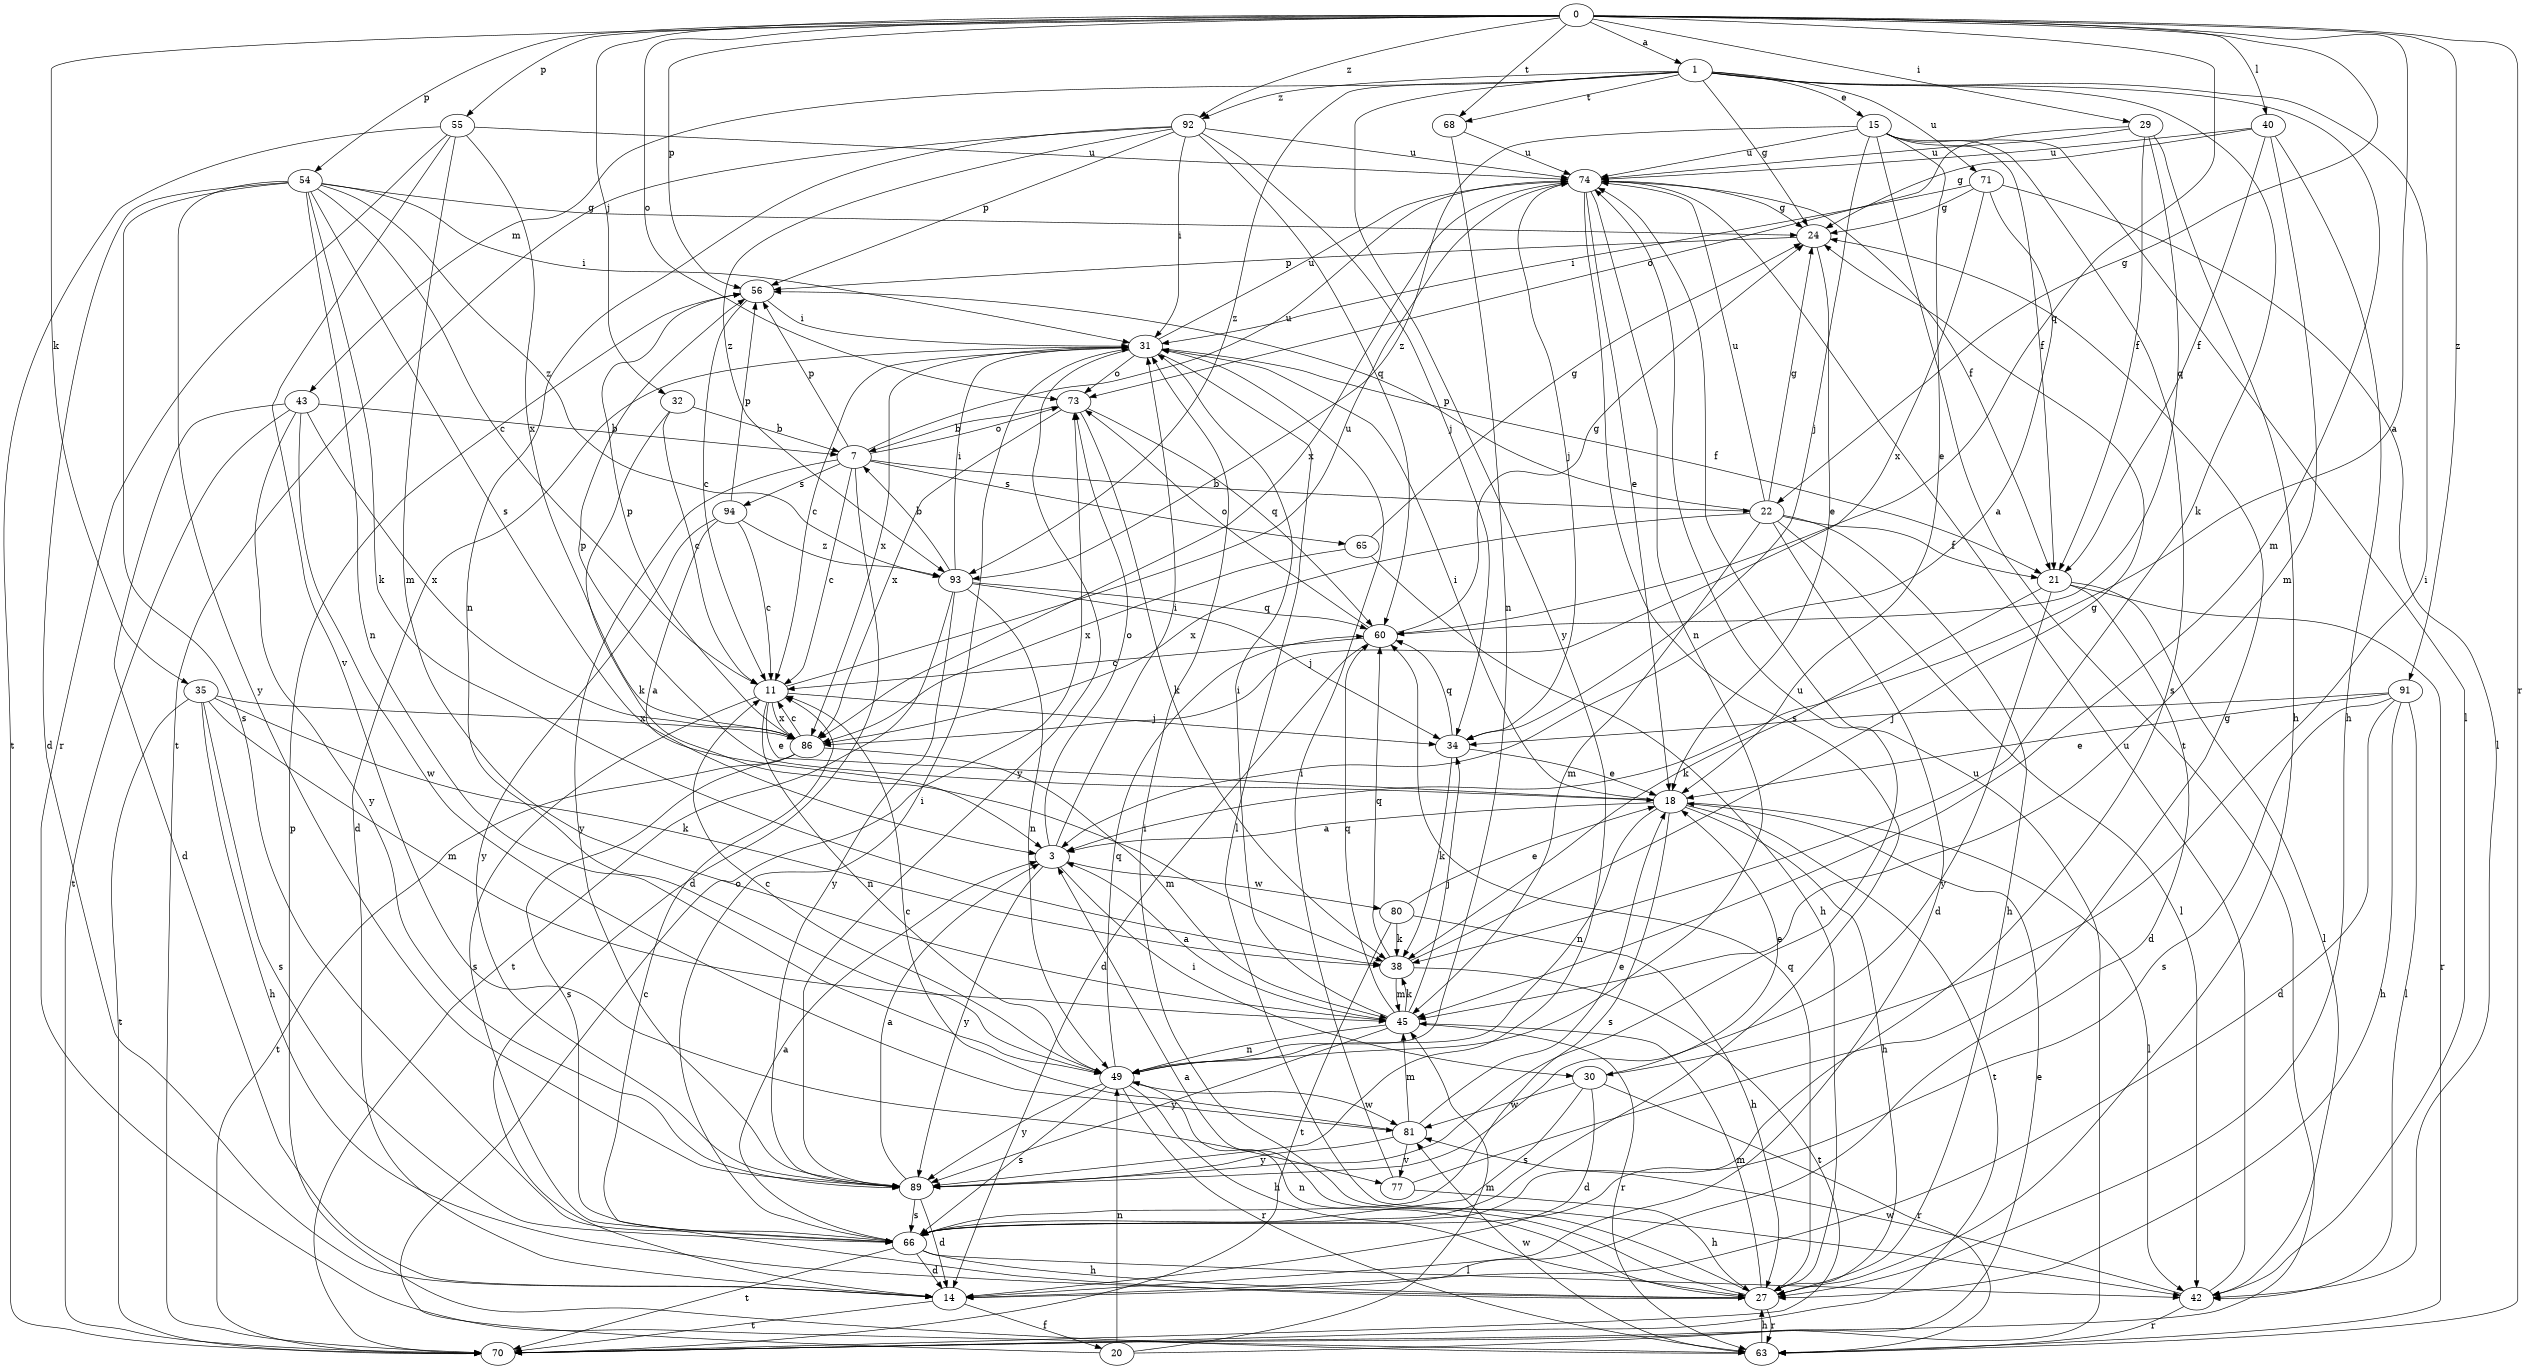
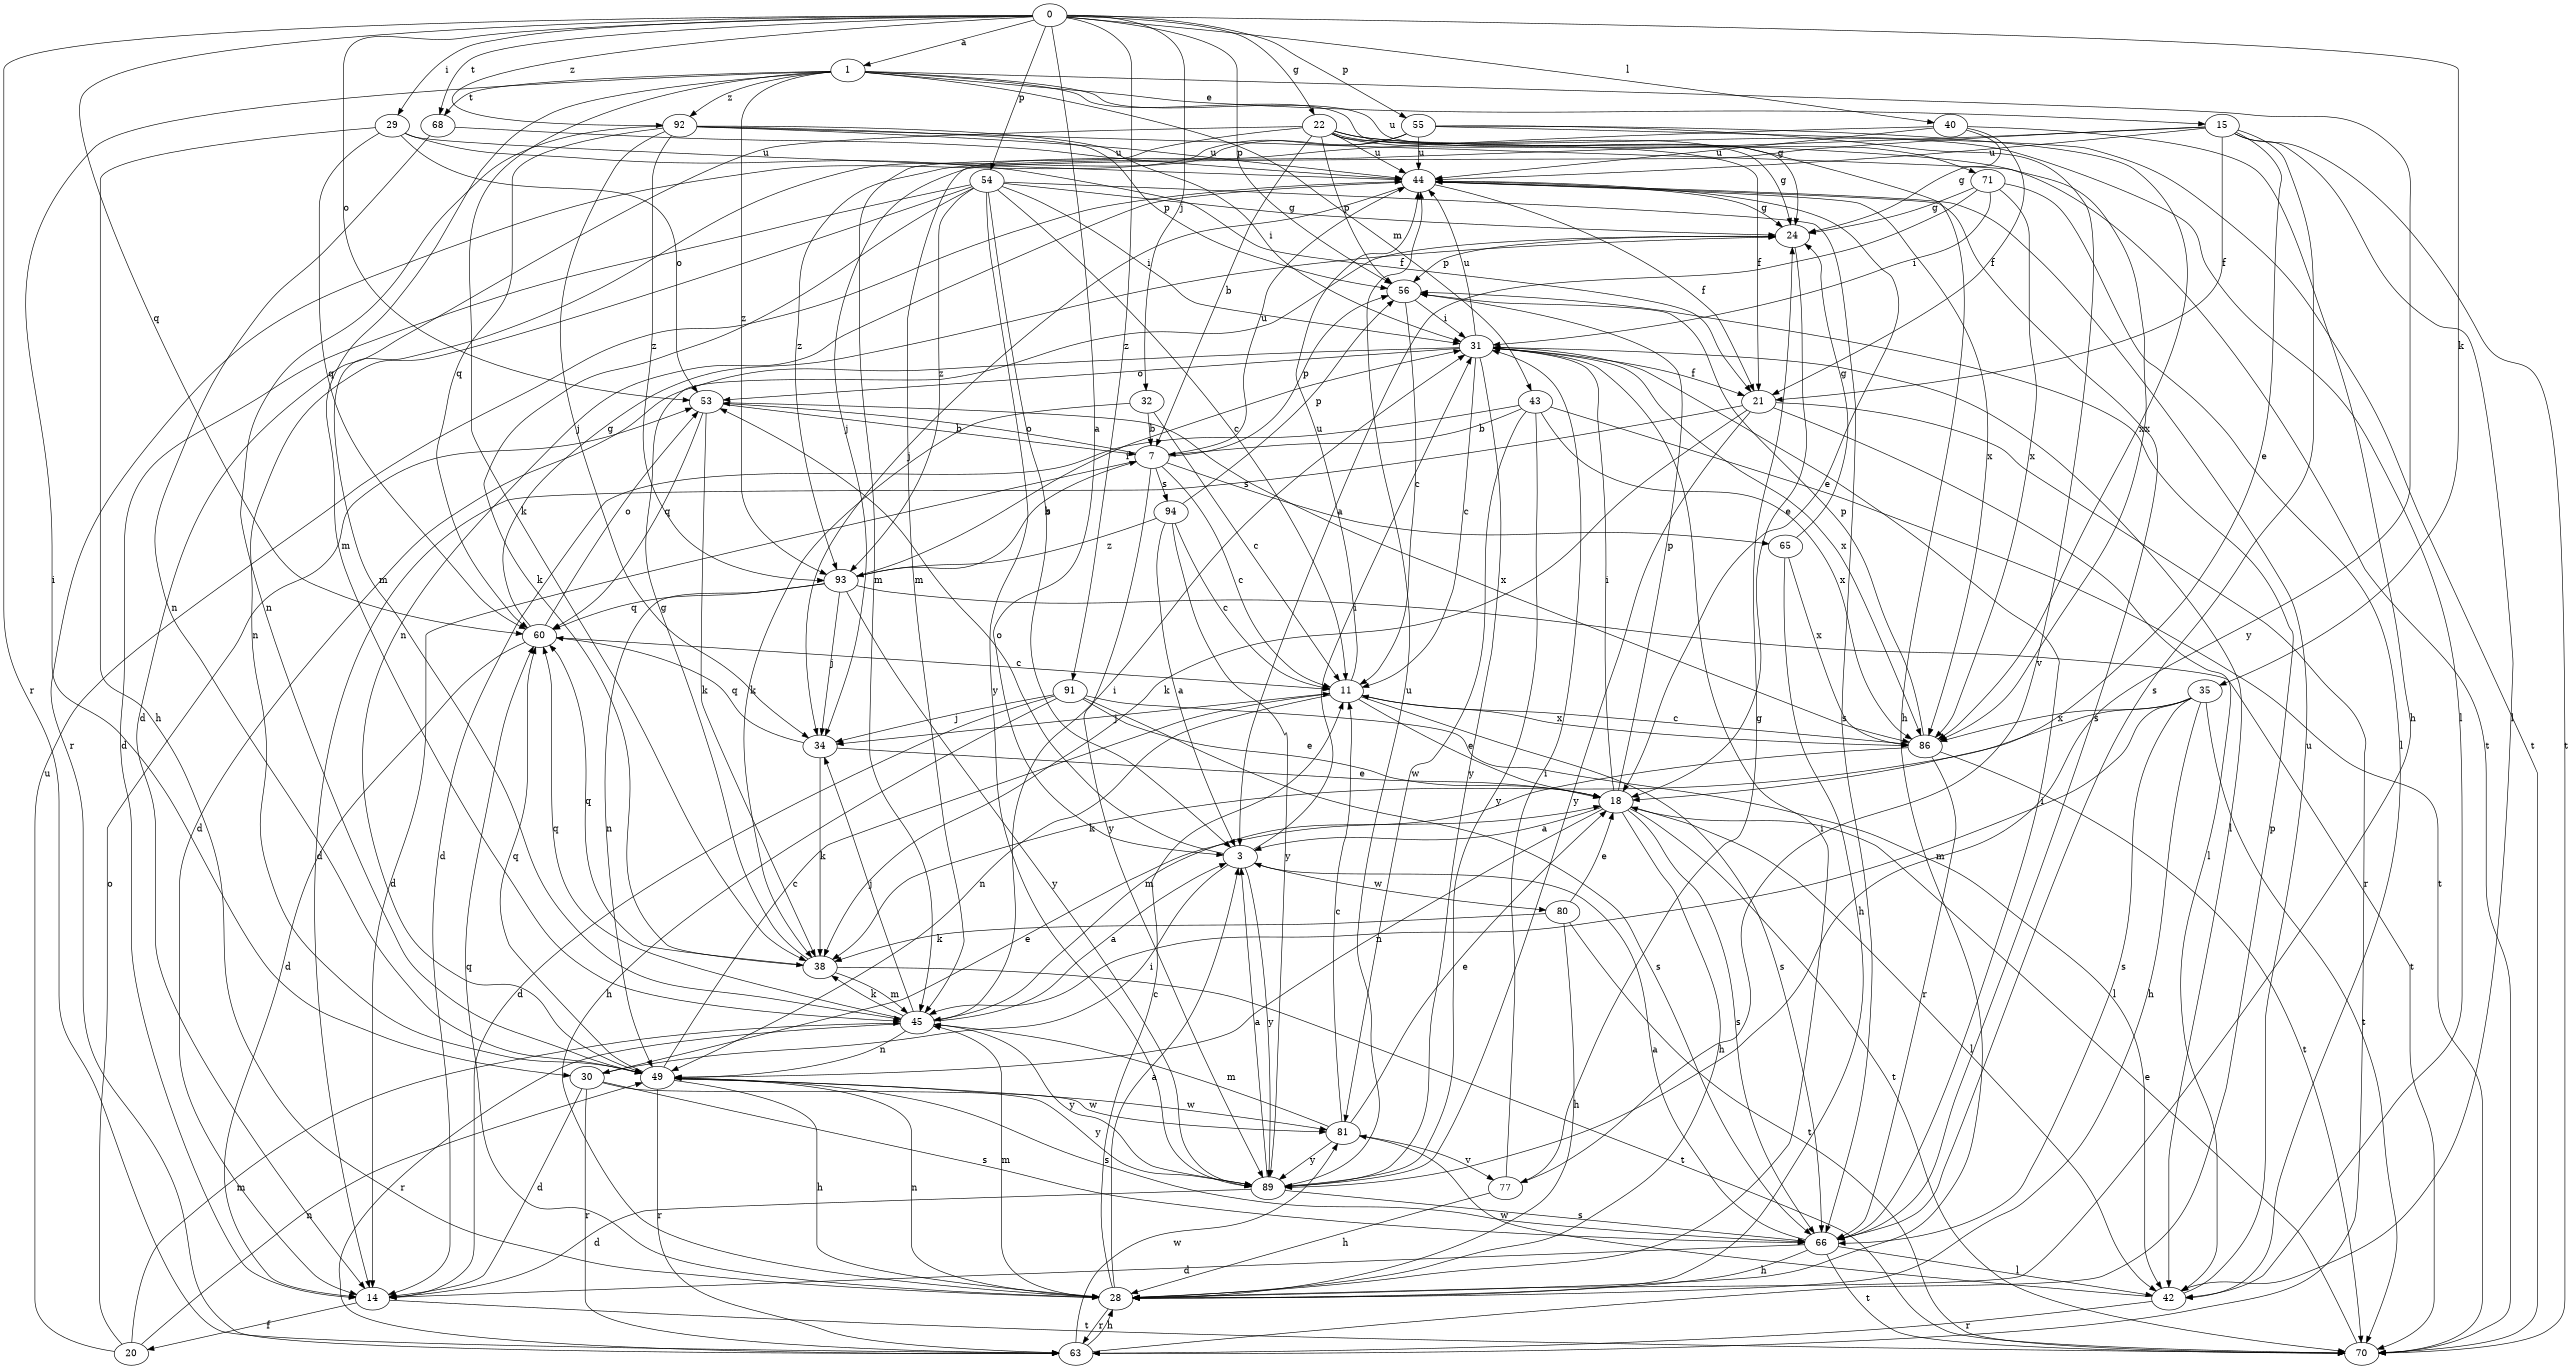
node "74": label "74" -> "44"
node "73": label "73" -> "53"
edge "7" -> "22": reversed
edge "86" -> "66": label "s" -> "r"
node "27": label "27" -> "28"
